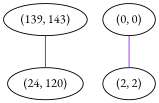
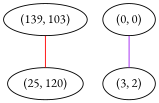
node "(139, 143)": label "(139, 143)" -> "(139, 103)"
node "(24, 120)": label "(24, 120)" -> "(25, 120)"
node "(2, 2)": label "(2, 2)" -> "(3, 2)"
